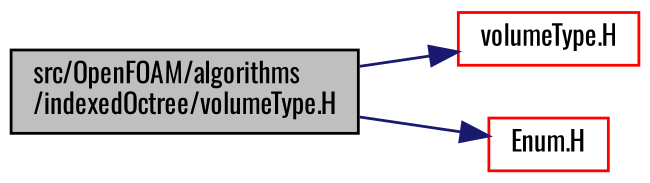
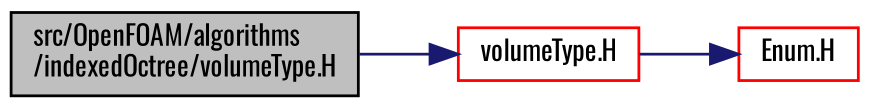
edge "src/OpenFOAM/algorithms /indexedOctree/volumeType.H" -> "Enum.H": now "volumeType.H" -> "Enum.H"
